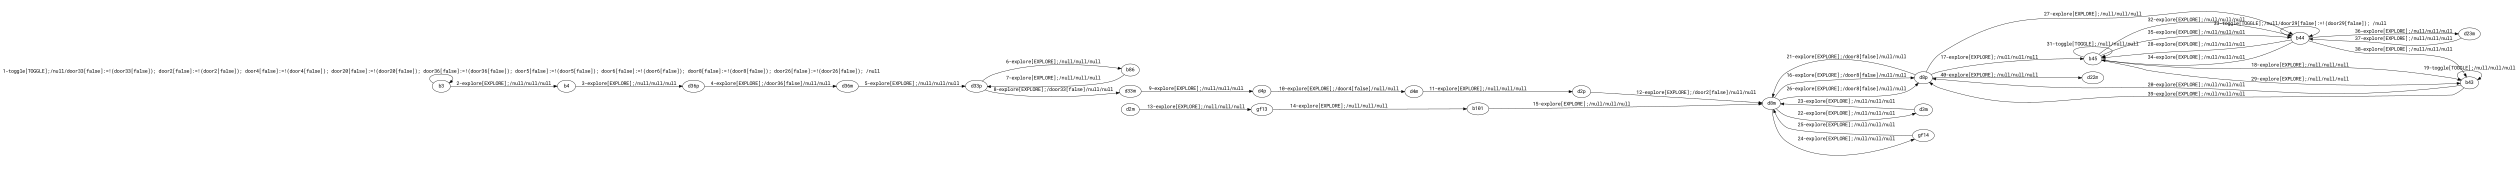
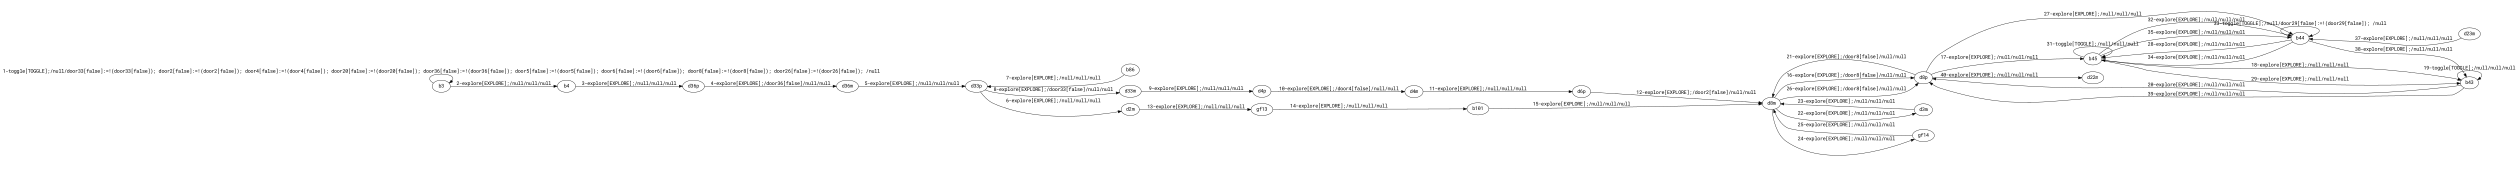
edge "b44" -> "d23m": removed, label "36-explore[EXPLORE];/null/null/null"
edge "d33p" -> "b86": now "d33p" -> "d2m"
node "d2p": label "d2p" -> "d6p"
